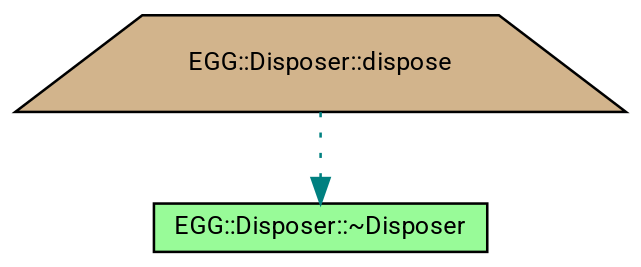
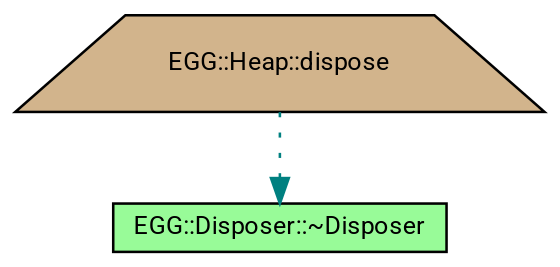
node "EGG::Disposer::dispose": label "EGG::Disposer::dispose" -> "EGG::Heap::dispose"
